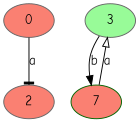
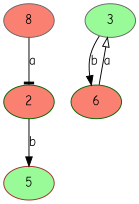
node "0": label "0" -> "8"
node "2": color gray40 -> darkgreen
node "7": label "7" -> "6"
node "5": added
